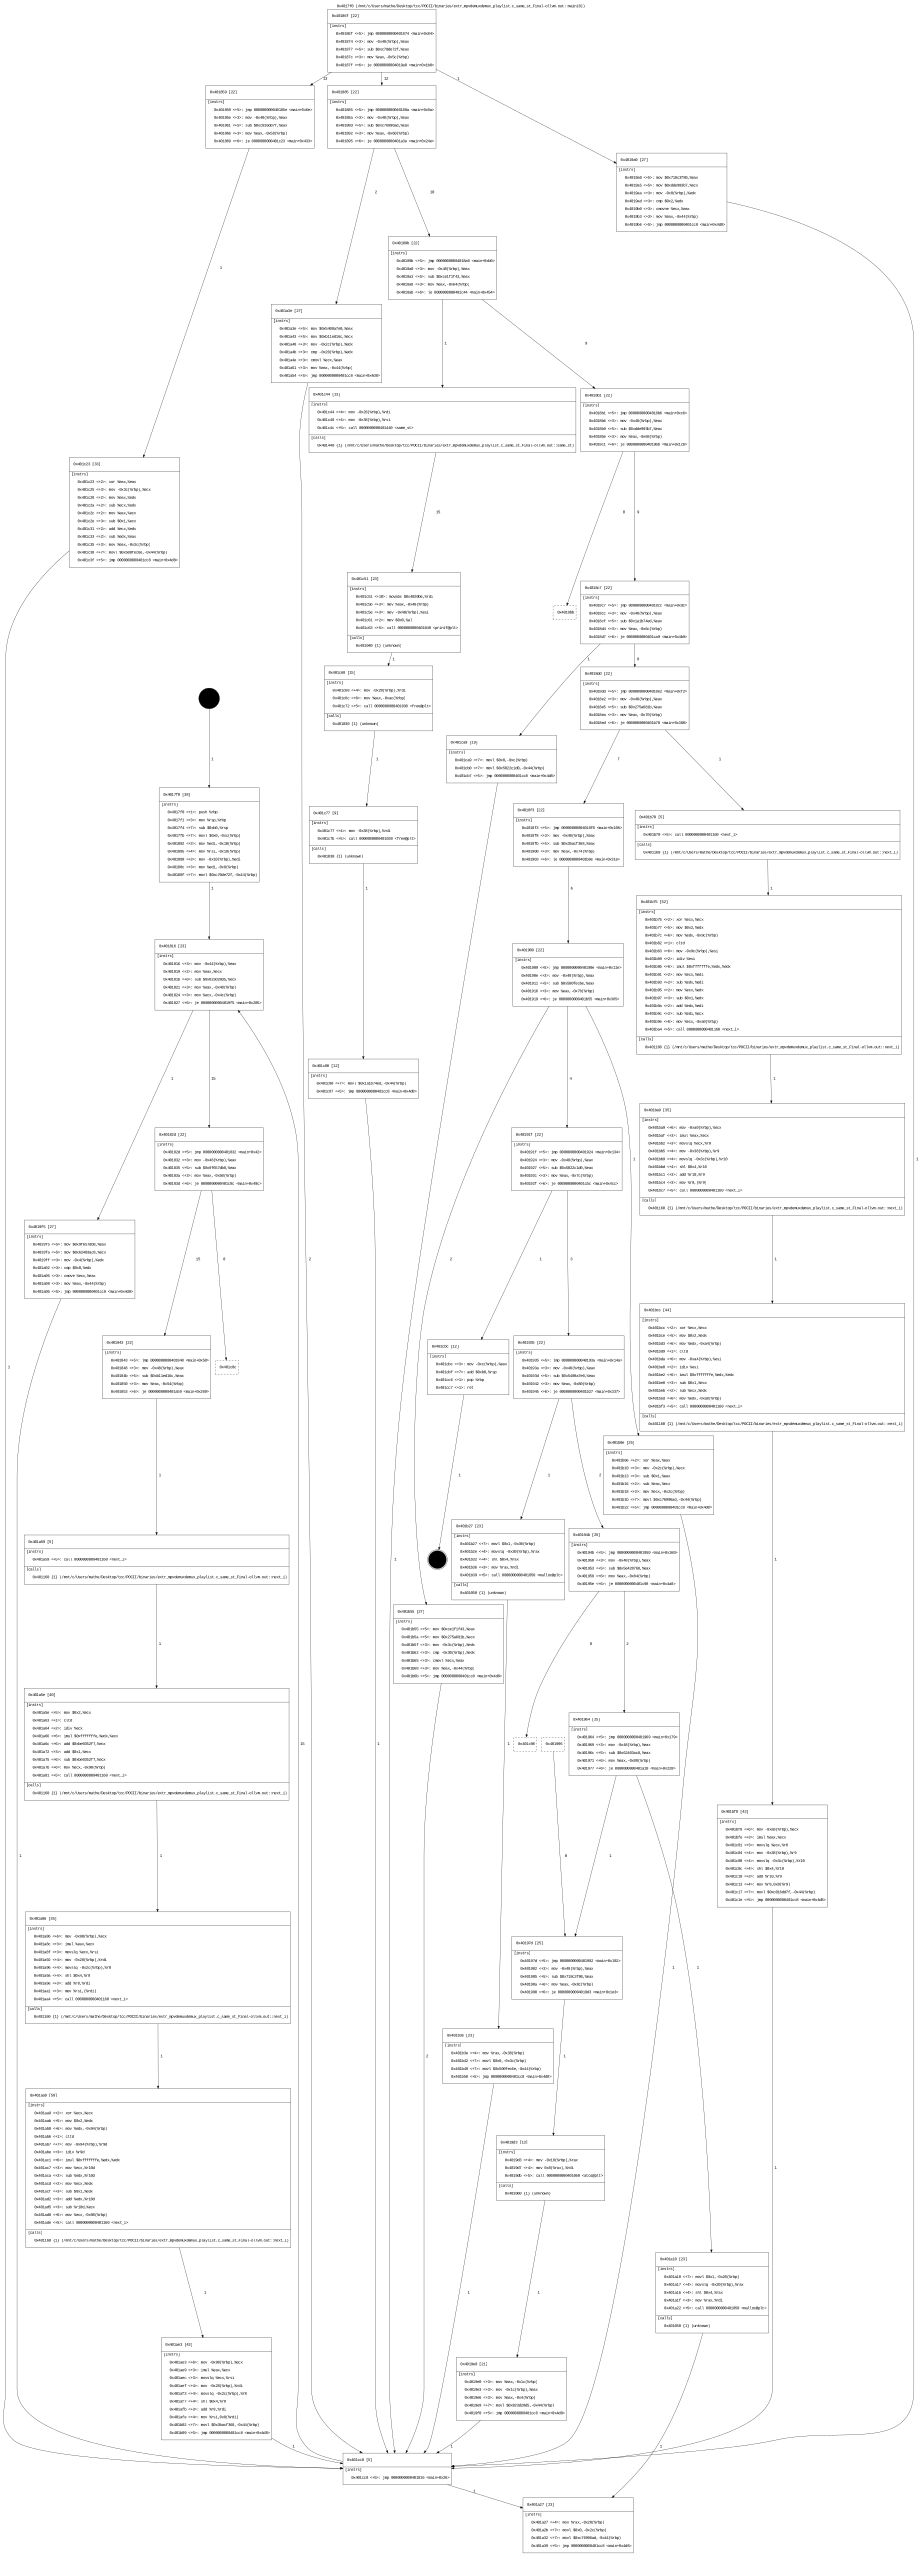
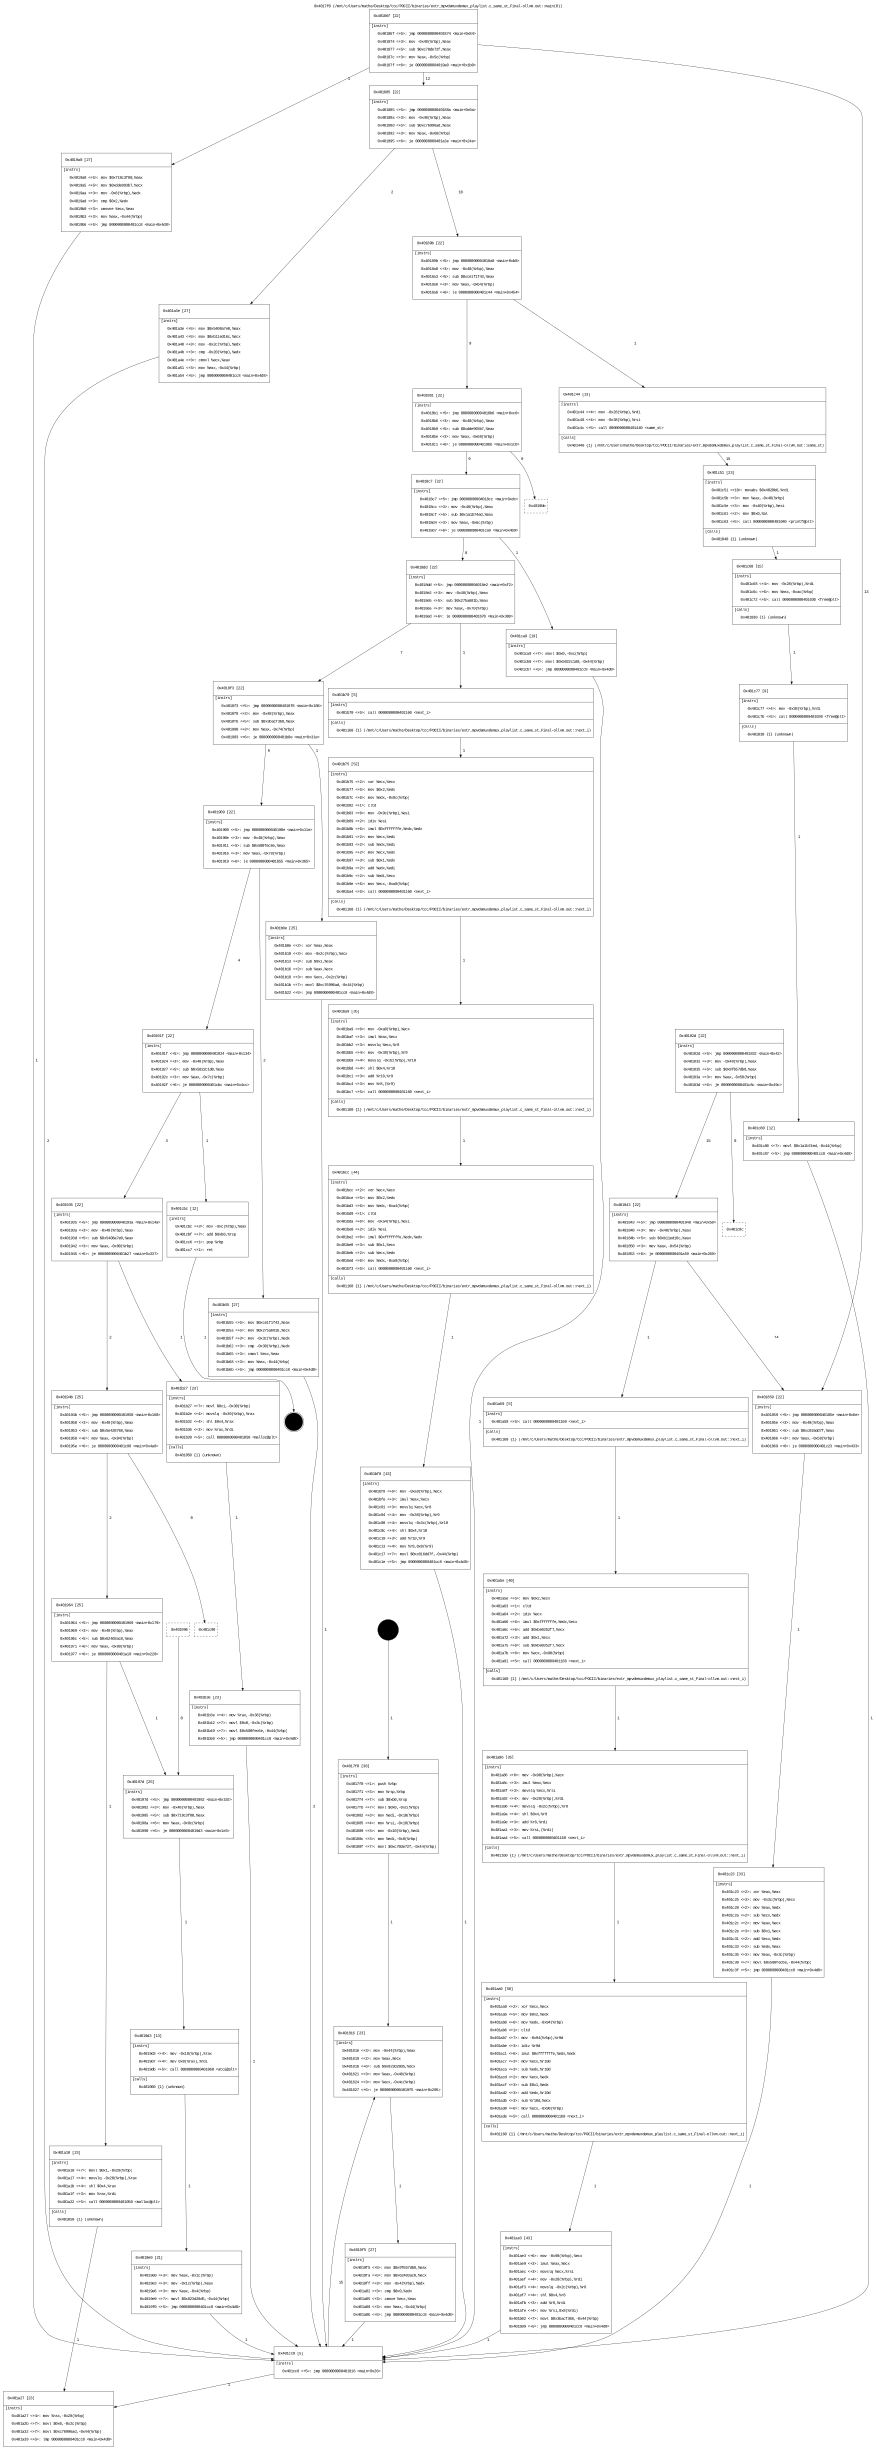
edge "0x401816 [23]" -> "0x40182d [22]": removed, label "15"
edge "0x401909 [22]" -> "0x401b0e [25]": now "0x4018f3 [22]" -> "0x401b0e [25]"
edge "0x401843 [22]" -> "0x401859 [22]": added, label "14"
